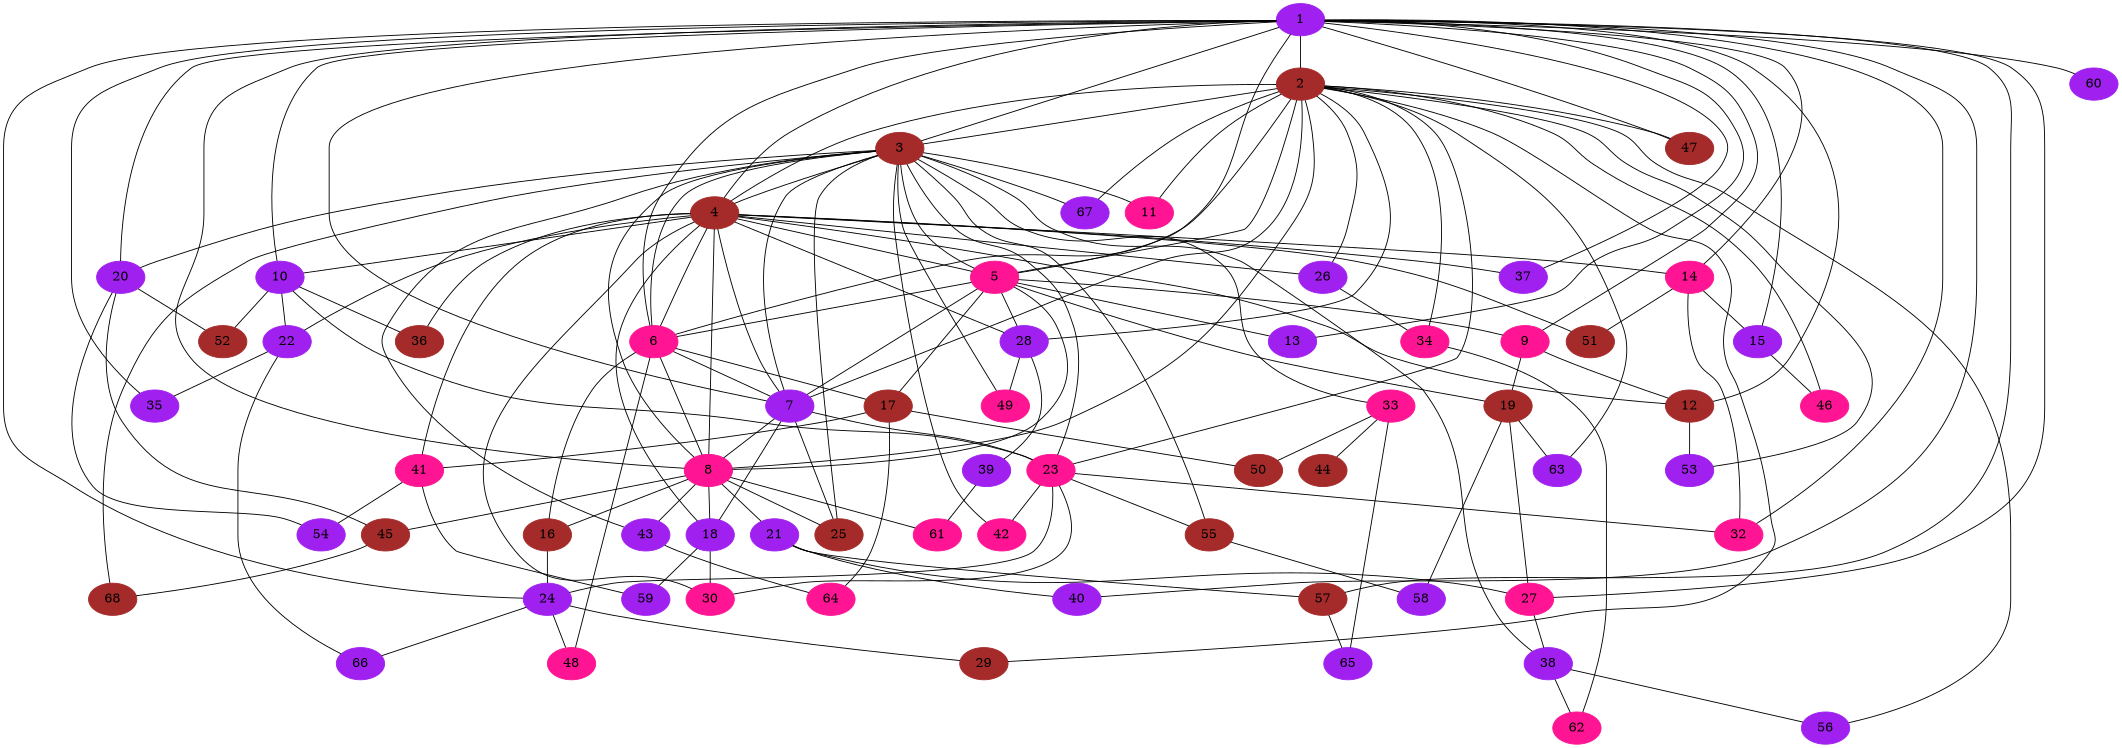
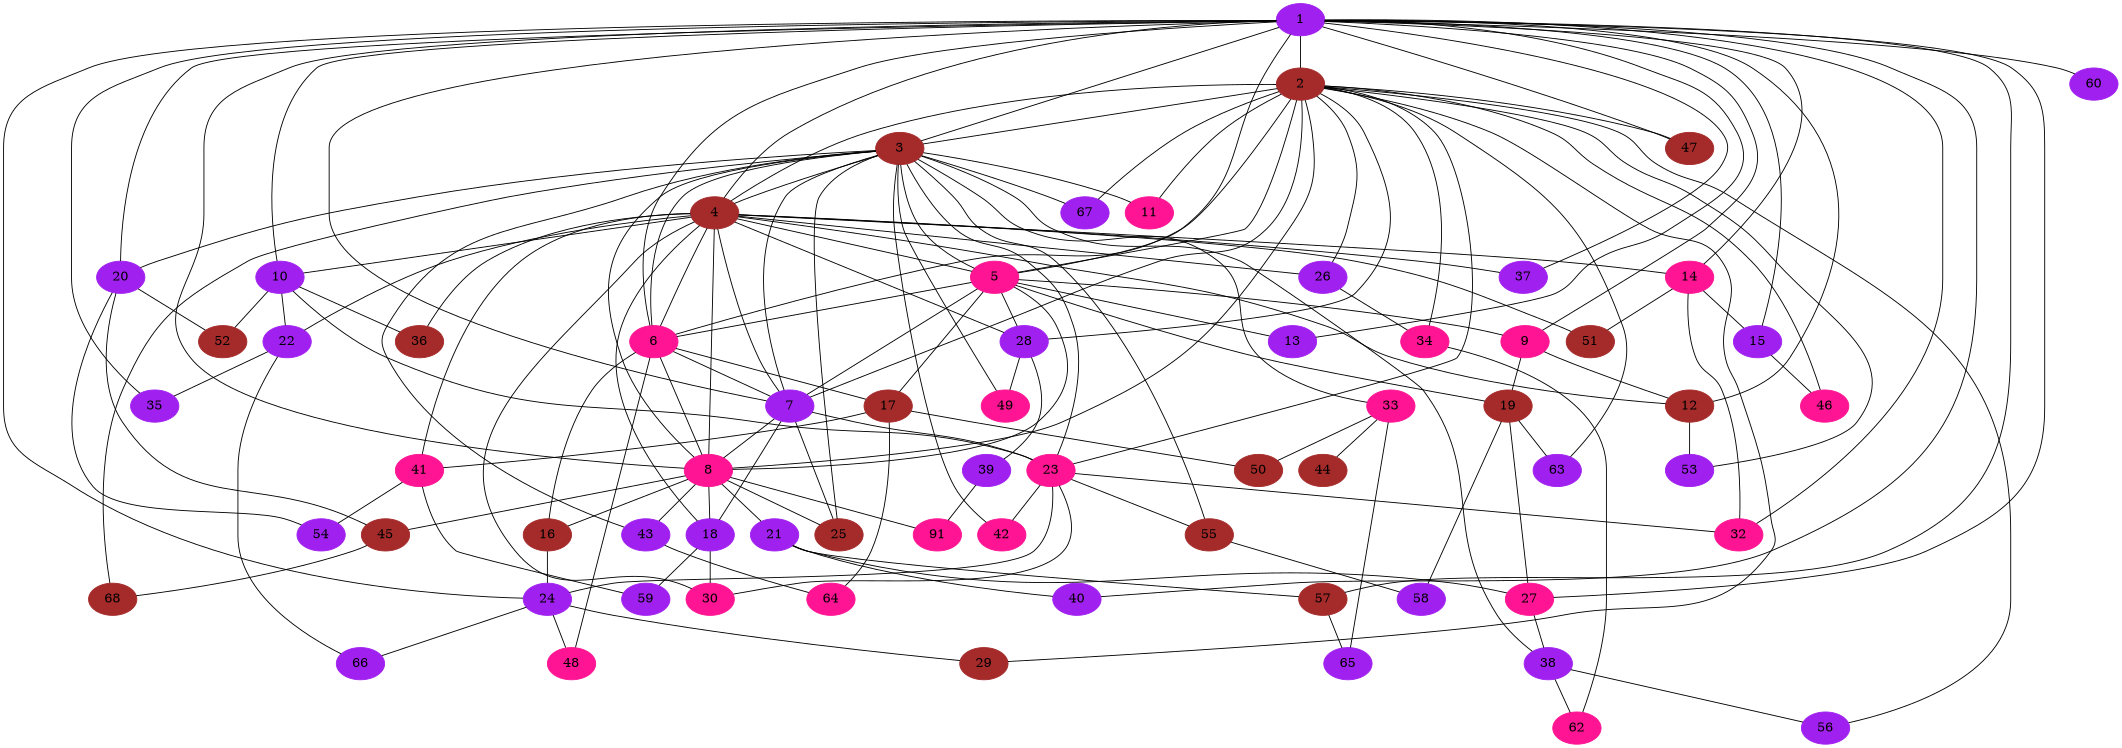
node "61": label "61" -> "91"
